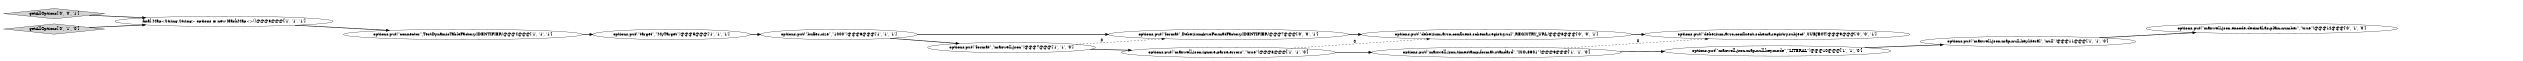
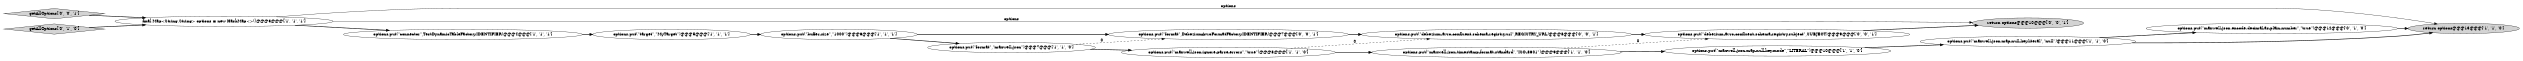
node "return options@@@10@@@['0', '0', '1']": added
node "return options@@@13@@@['1', '1', '0']": added
